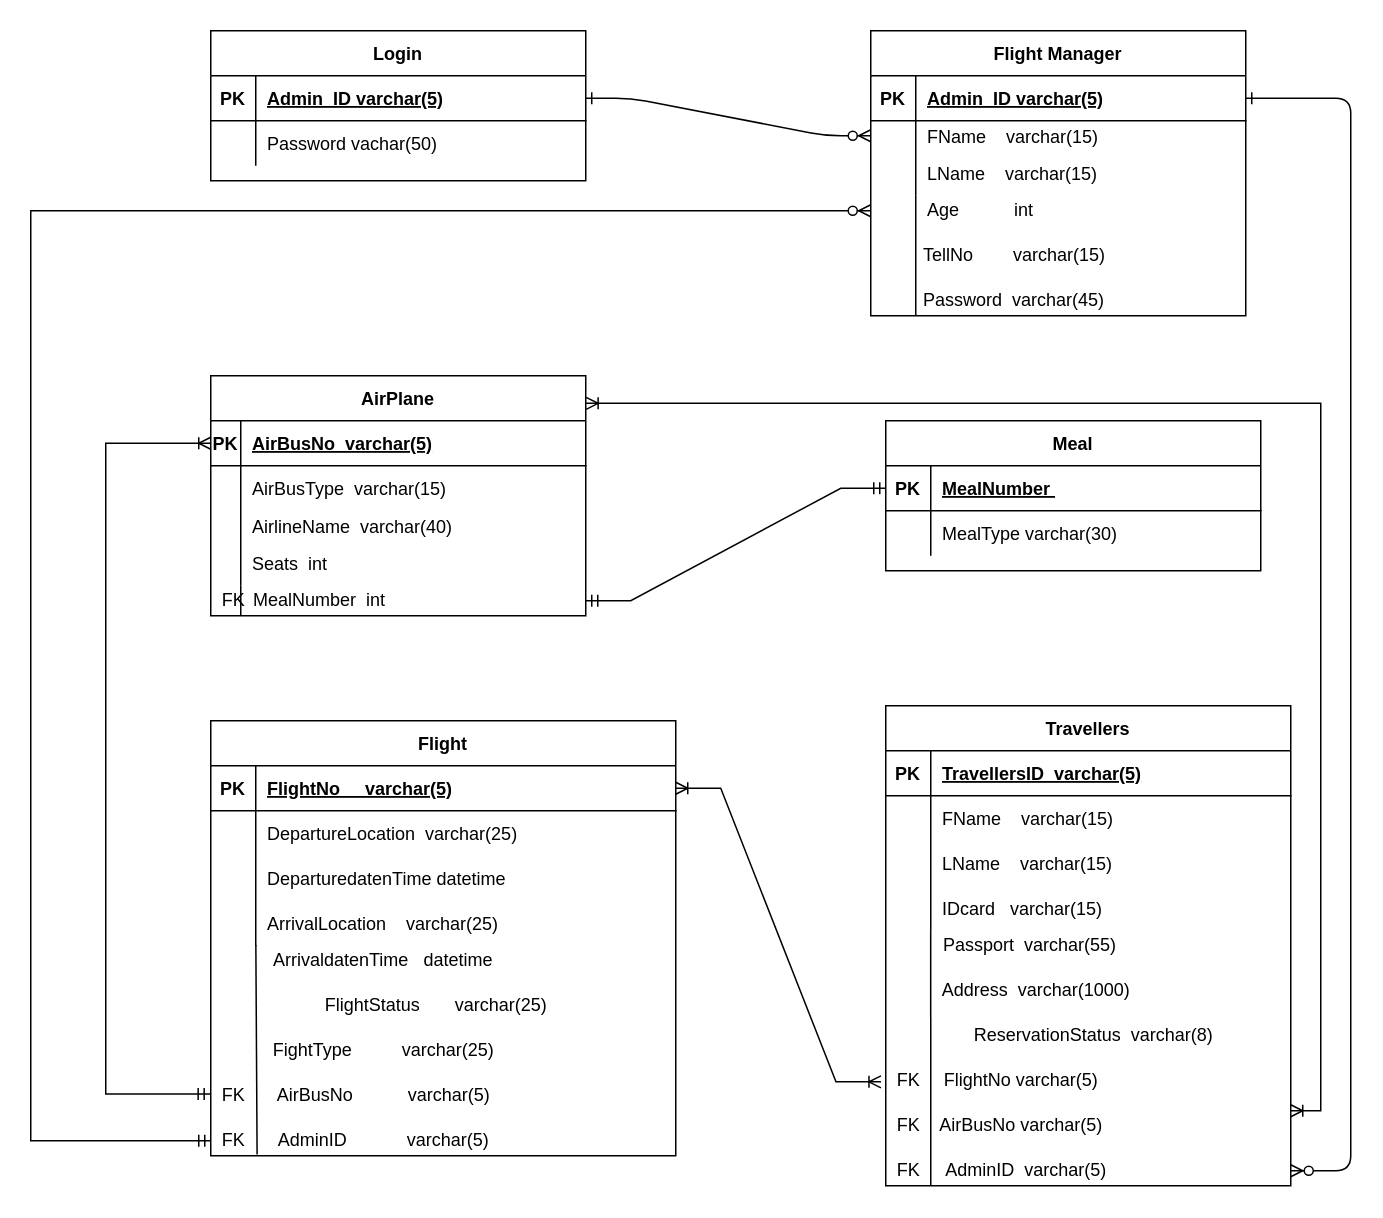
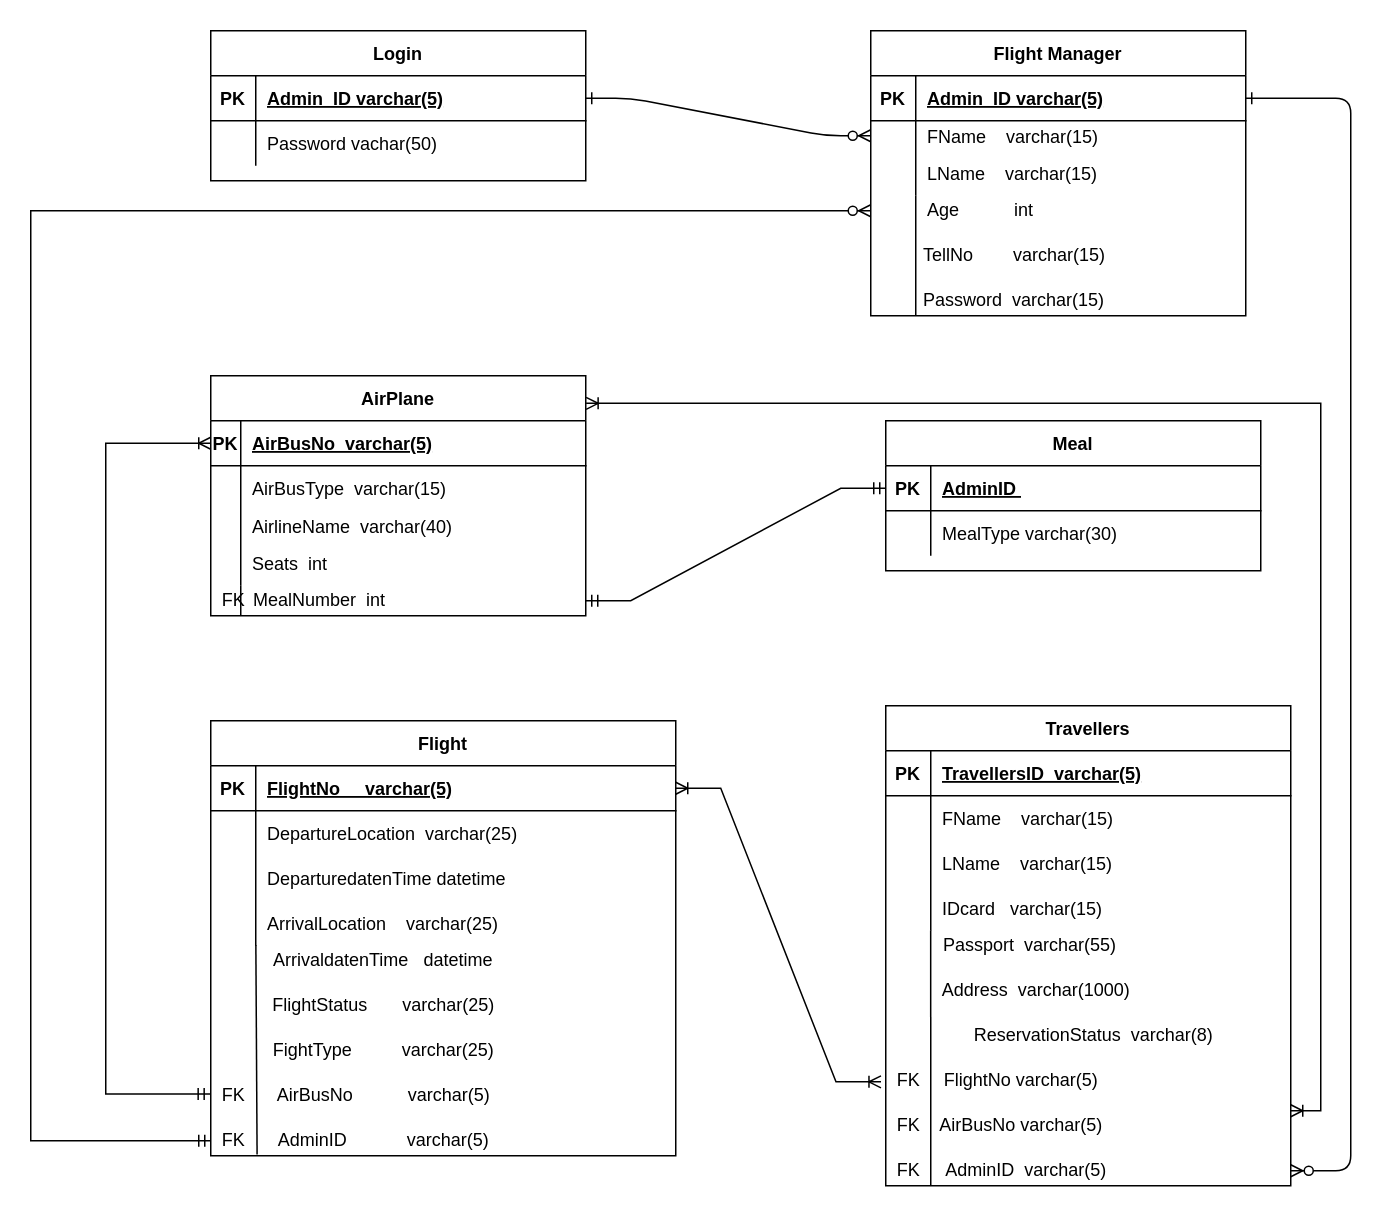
node "Password varchar(45)": label "Password varchar(45)" -> "Password varchar(15)"
node "MealNumber": label "MealNumber" -> "AdminID"
node "FlightStatus varchar(25)": moved (436, 1006) -> (383, 1006)
